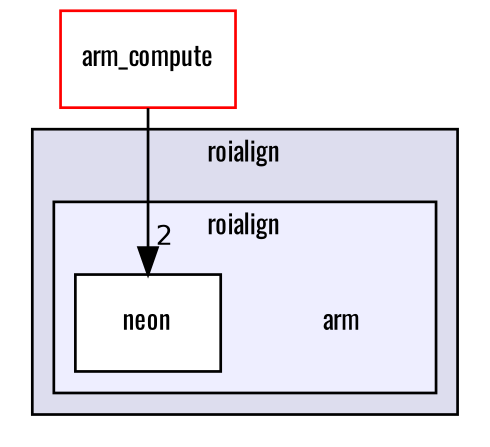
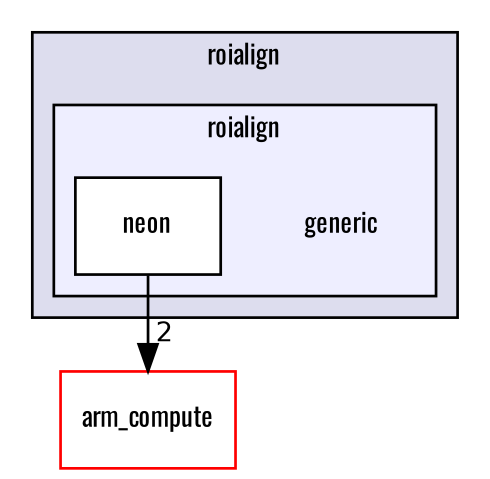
edge "arm_compute" -> "neon": reversed
node "arm": label "arm" -> "generic"
